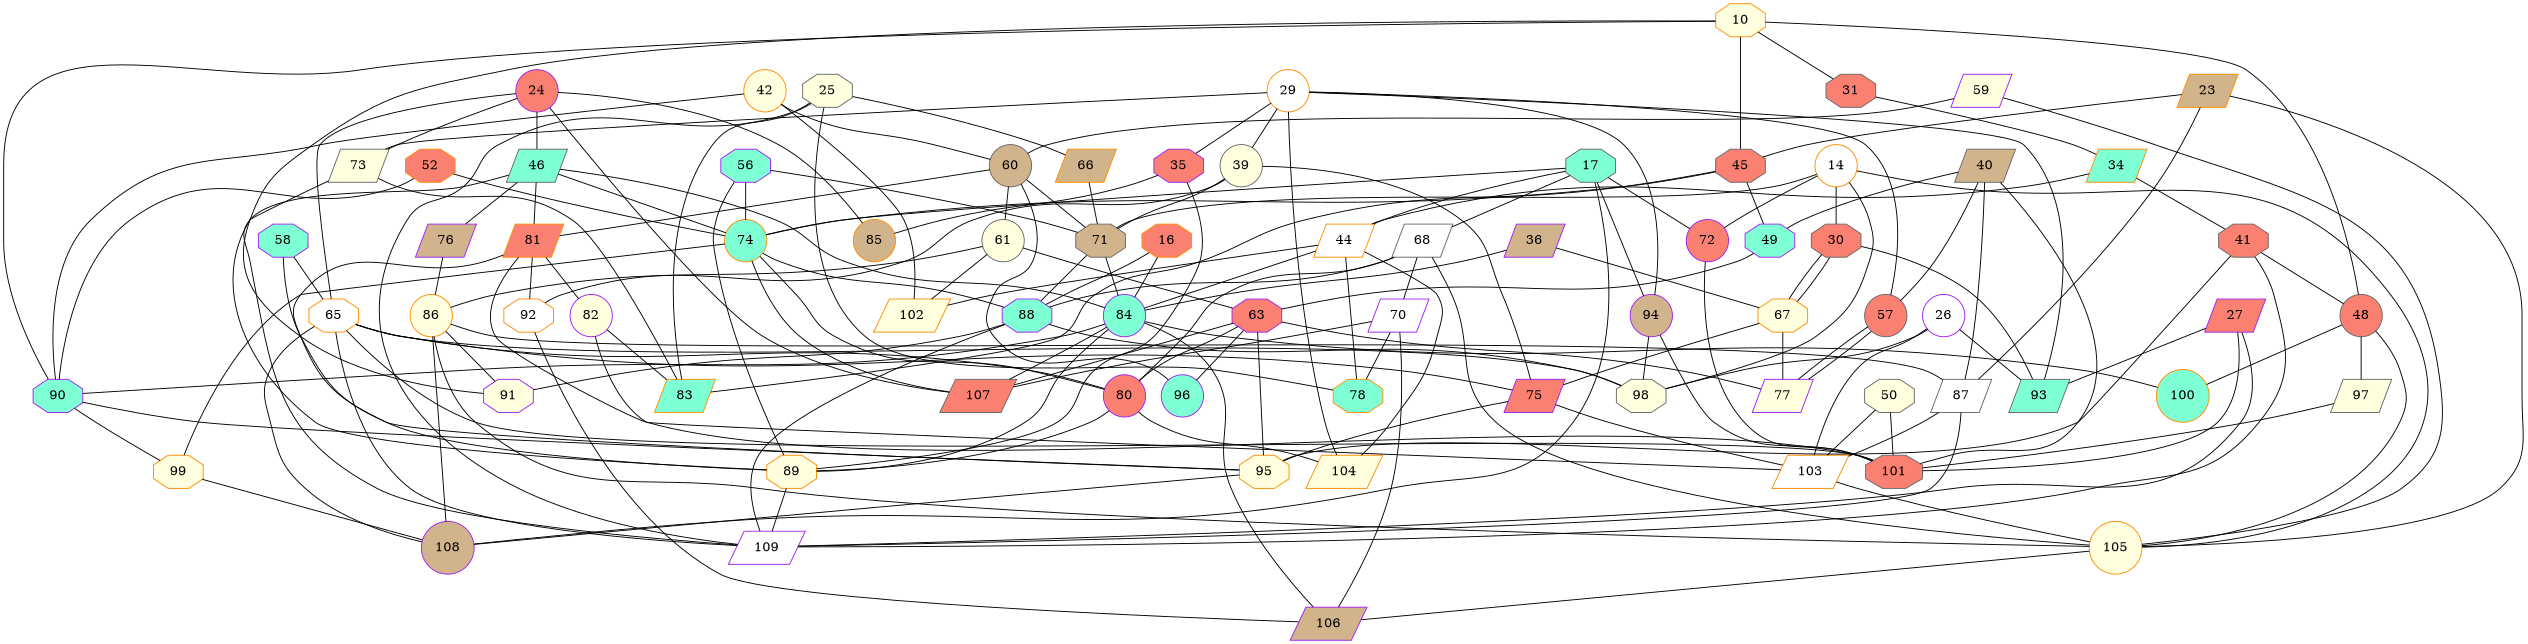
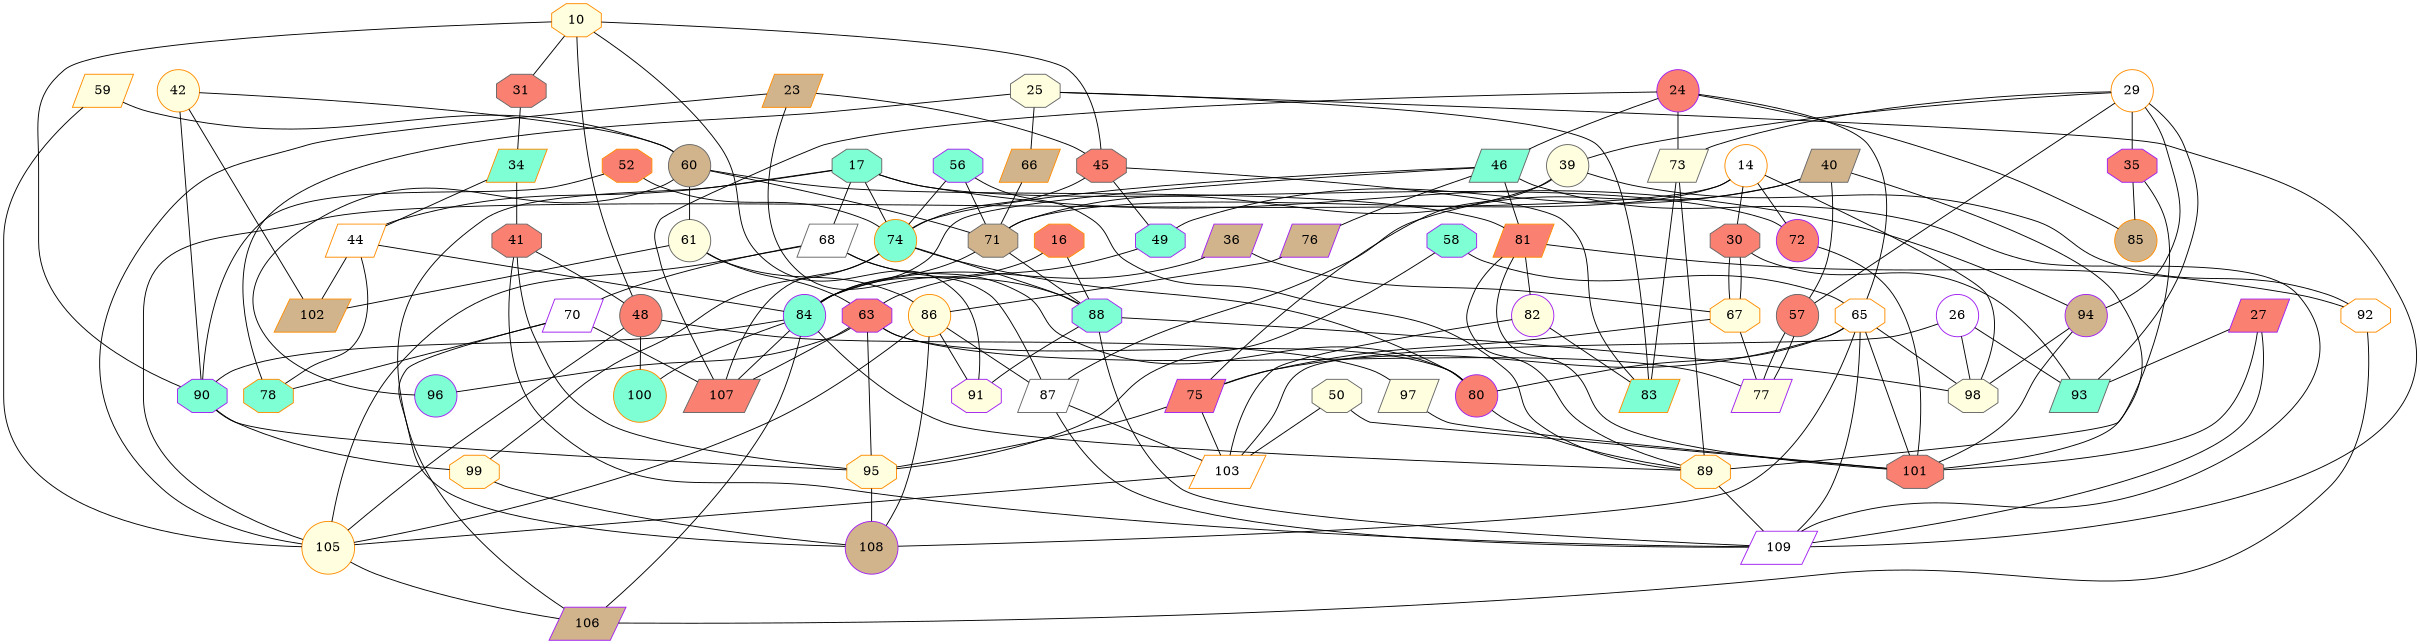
node "59": color purple -> darkorange
node "102": fillcolor lightyellow -> tan
node "104": removed
